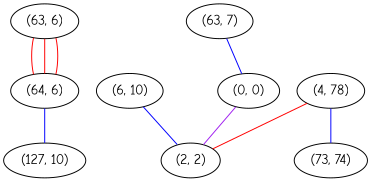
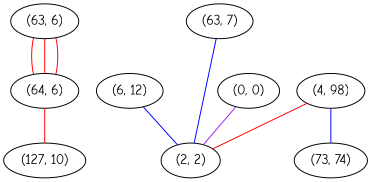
edge "(63, 7)" -- "(0, 0)": now "(63, 7)" -- "(2, 2)"
node "(6, 10)": label "(6, 10)" -> "(6, 12)"
node "(4, 78)": label "(4, 78)" -> "(4, 98)"
edge "(64, 6)" -- "(127, 10)": color blue -> red
